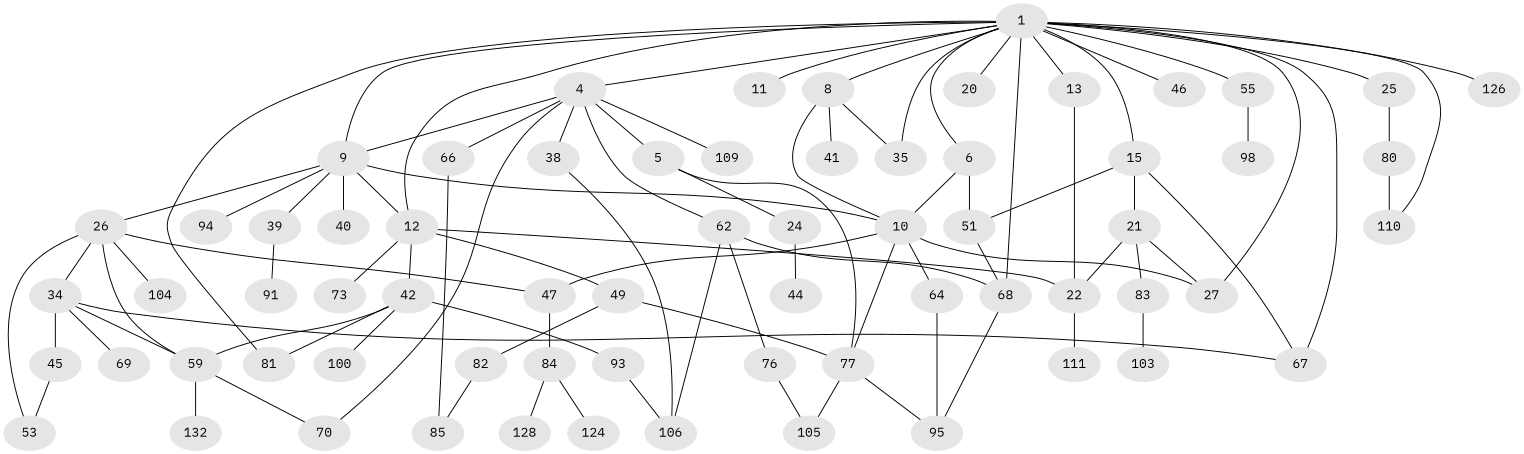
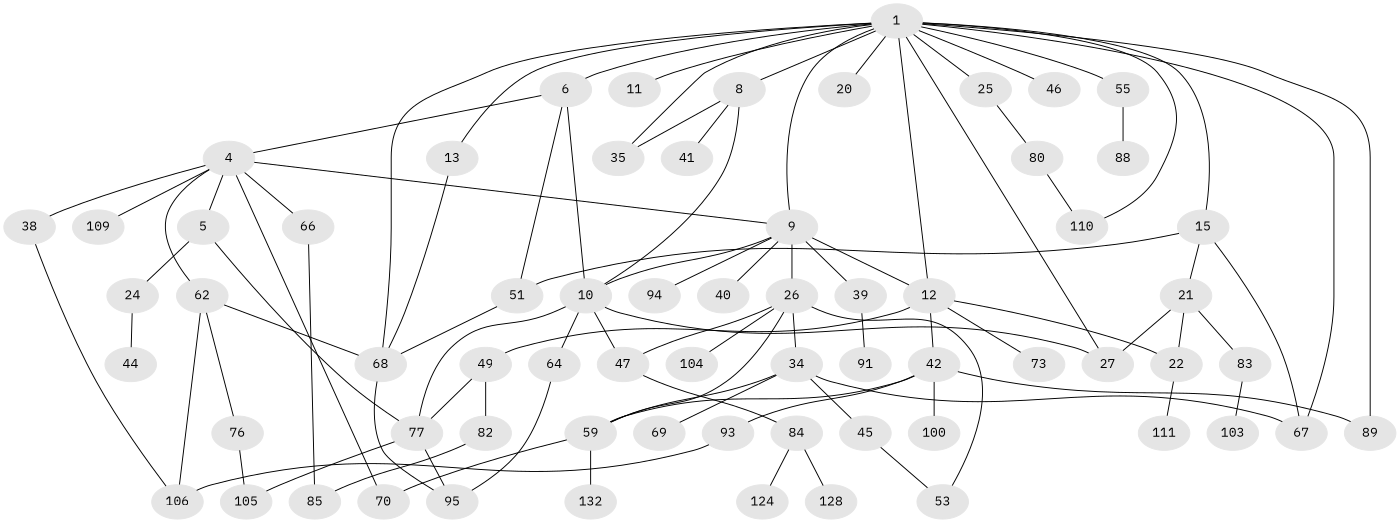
edge "1" -- "4": now "6" -- "4"
node "126": removed
node "98": label "98" -> "88"
edge "13" -- "22": now "13" -- "68"
node "81": label "81" -> "89"
